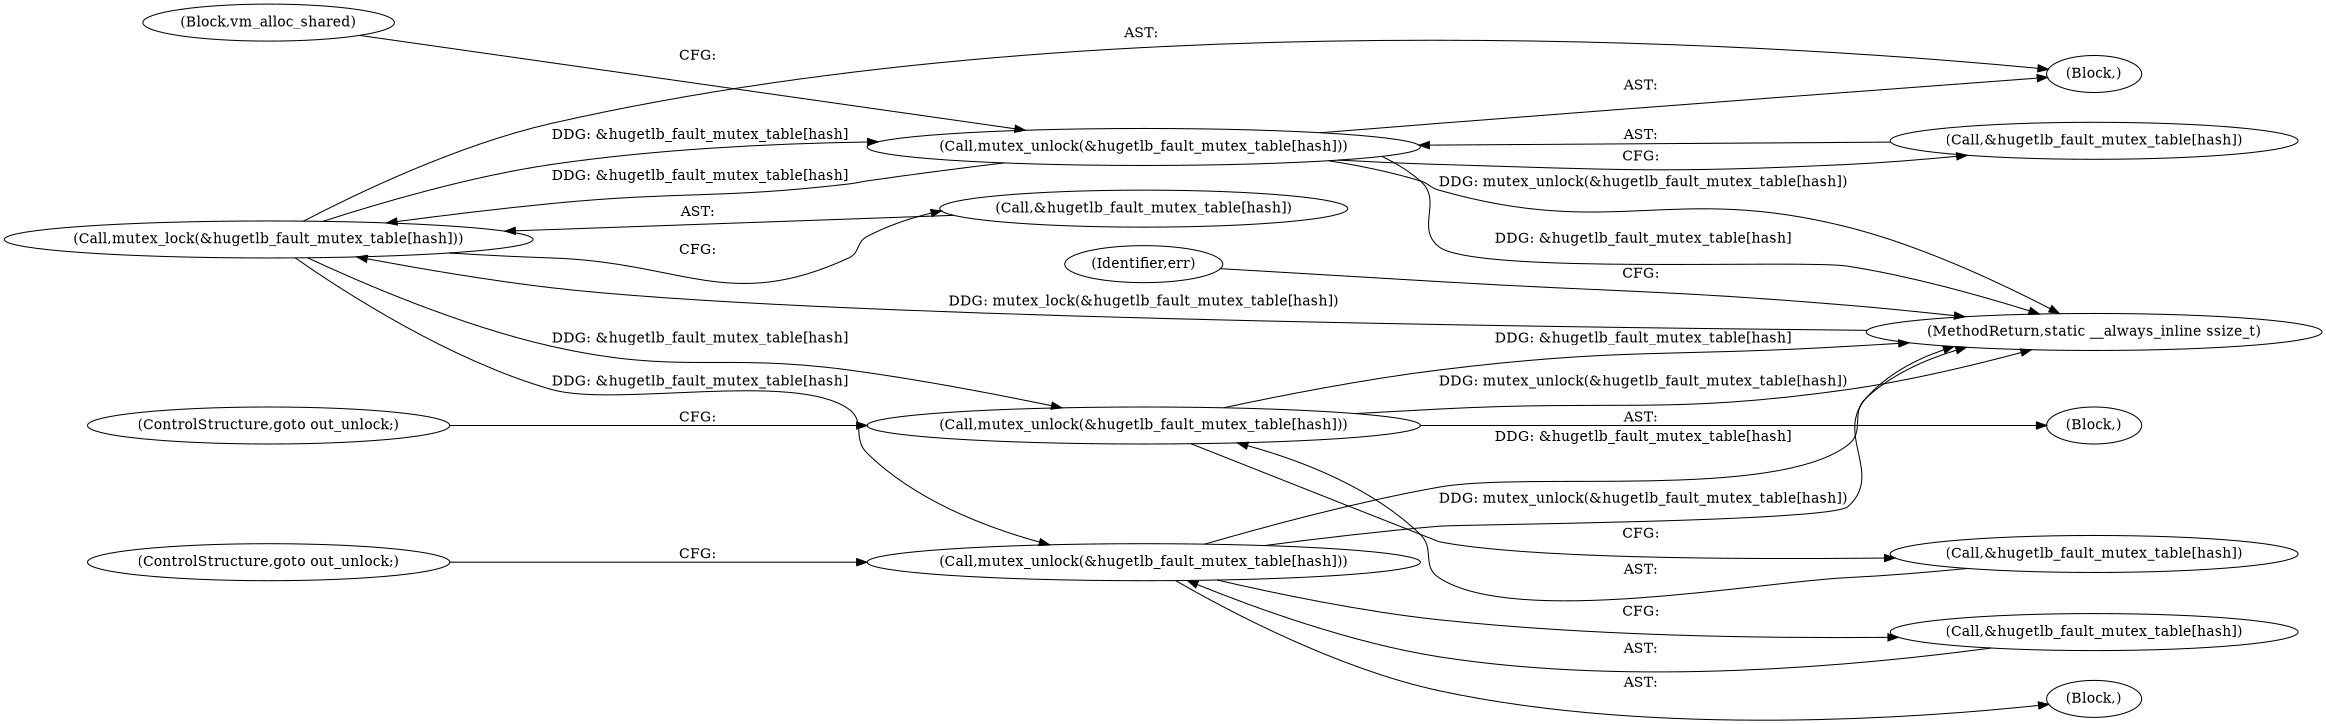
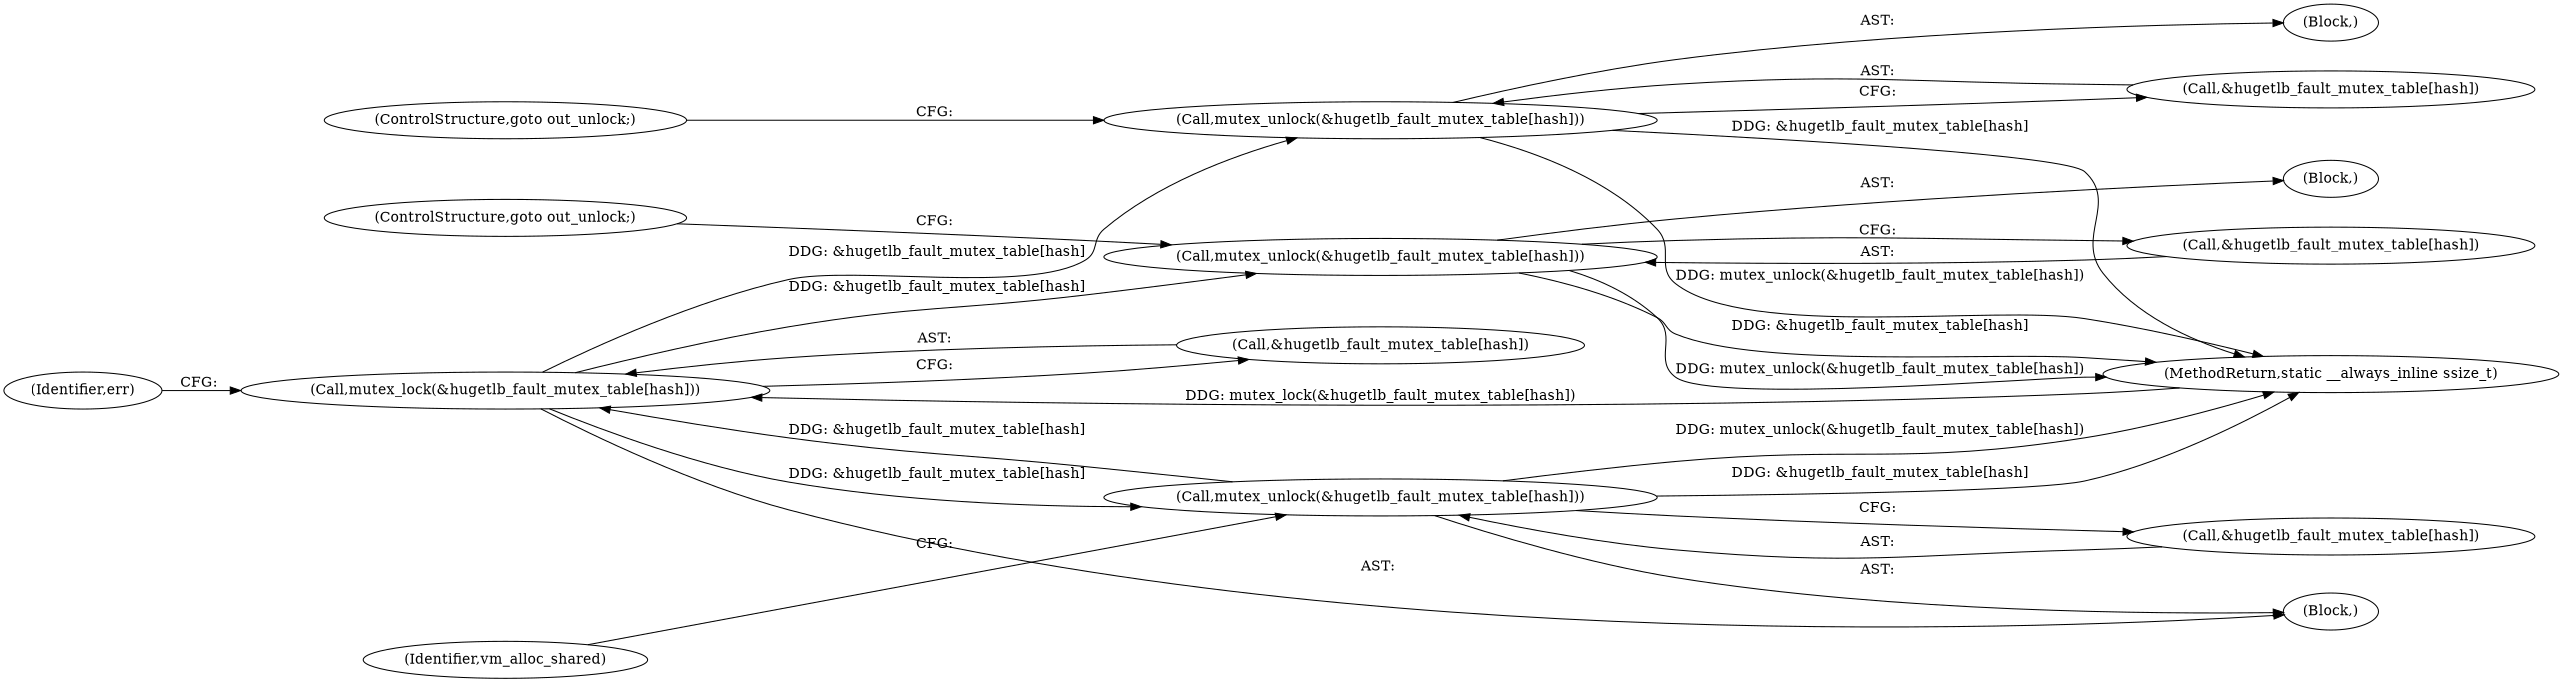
node "(Block,vm_alloc_shared)": label "(Block,vm_alloc_shared)" -> "(Identifier,vm_alloc_shared)"
edge "(Identifier,err)" -> "(MethodReturn,static __always_inline ssize_t)": now "(Identifier,err)" -> "(Call,mutex_lock(&hugetlb_fault_mutex_table[hash]))"
